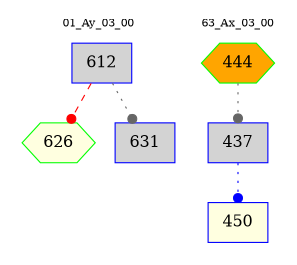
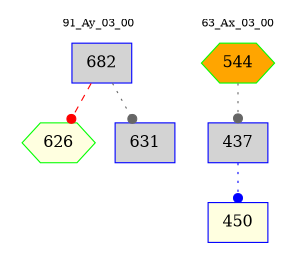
cluster "01_Ay_03_00": label "01_Ay_03_00" -> "91_Ay_03_00"
node "612": label "612" -> "682"
node "444": label "444" -> "544"
